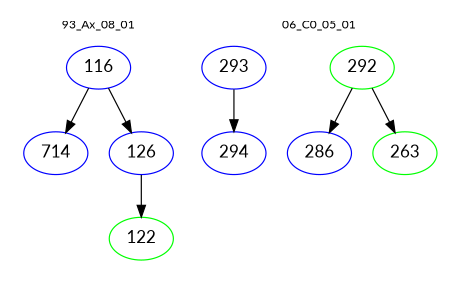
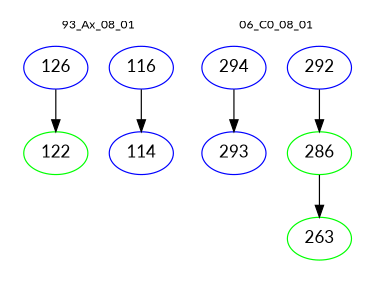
cluster "06_C0_05_01": label "06_C0_05_01" -> "06_C0_08_01"
node "292": color green -> blue
edge "116" -> "126": removed
edge "293" -> "294": reversed
edge "292" -> "263": now "286" -> "263"
node "714": label "714" -> "114"
node "286": color blue -> green
